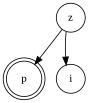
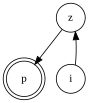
edge "z" -> "i": reversed
